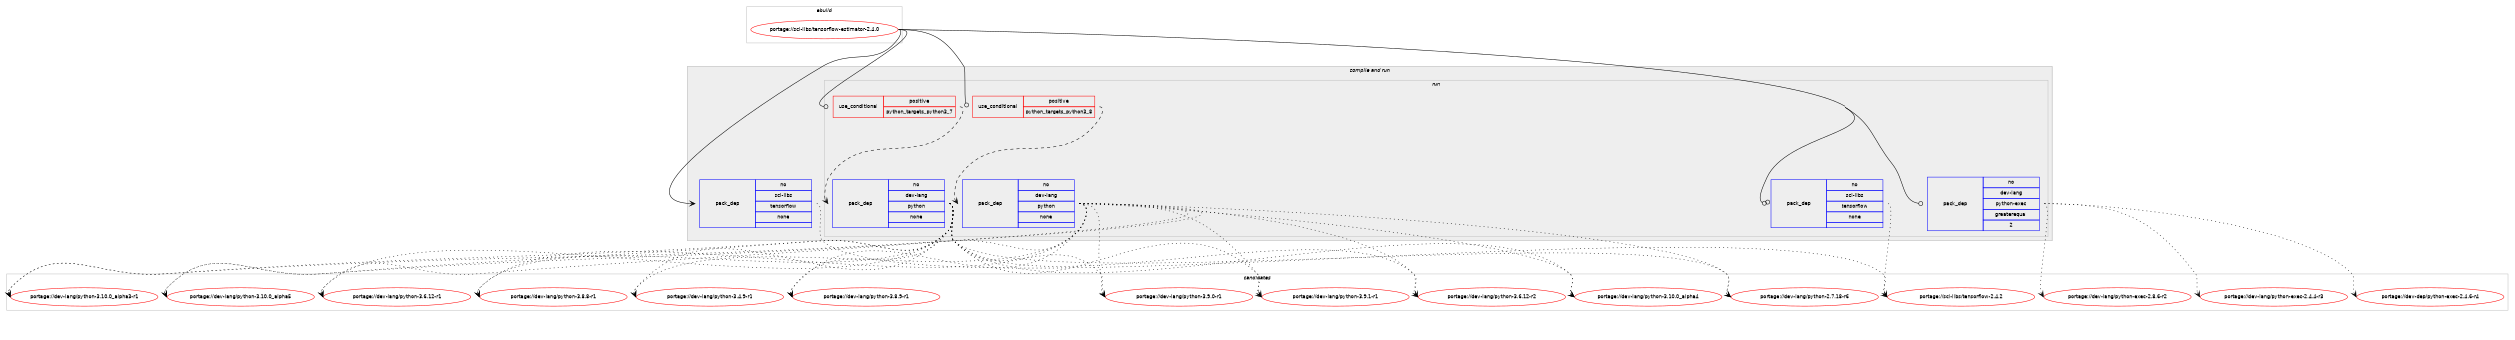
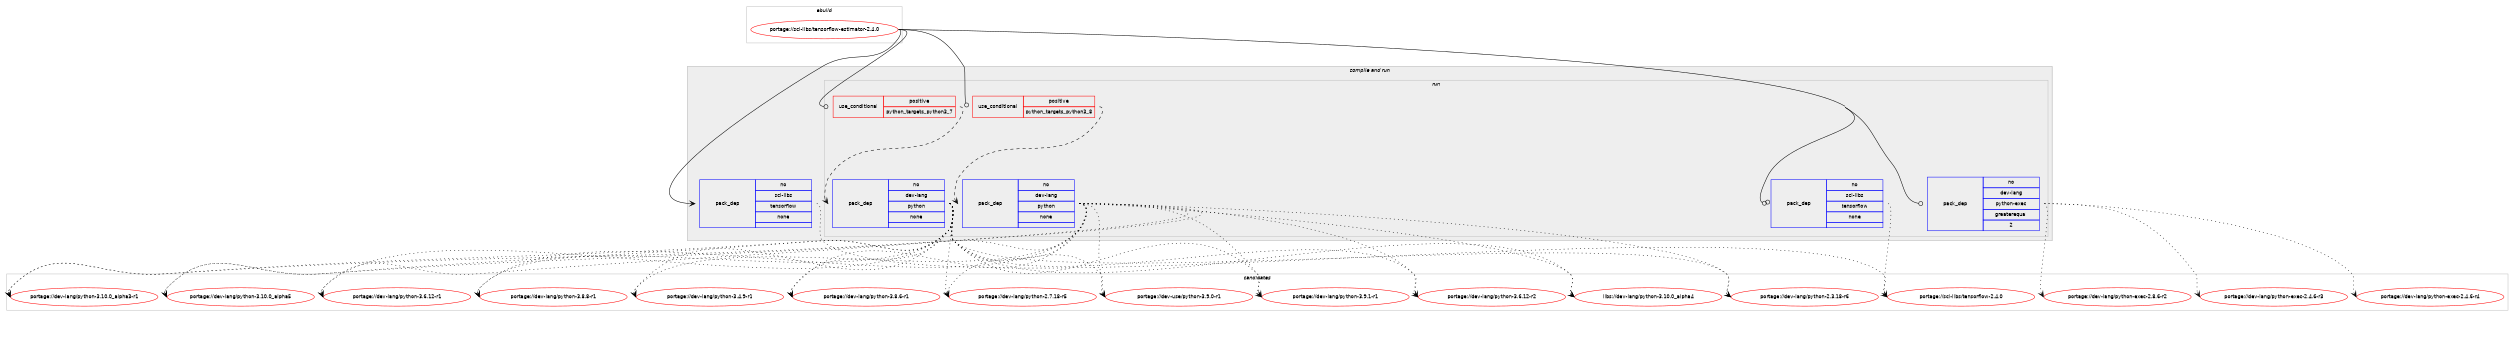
node "portage://dev-lang/python-3.8.9-r1": label "portage://dev-lang/python-3.8.9-r1" -> "portage://dev-lang/python-3.8.6-r1"
node "portage://dev-lang/python-2.7.18-r5": added
node "portage://dev-lang/python-3.9.0-r1": label "portage://dev-lang/python-3.9.0-r1" -> "portage://dev-use/python-3.9.0-r1"
node "portage://dev-lang/python-3.10.0_alpha4": label "portage://dev-lang/python-3.10.0_alpha4" -> "libs://dev-lang/python-3.10.0_alpha4"
node "portage://dev-lang/python-2.7.18-r6": label "portage://dev-lang/python-2.7.18-r6" -> "portage://dev-lang/python-2.3.18-r6"
node "portage://sci-libs/tensorflow-2.4.2": label "portage://sci-libs/tensorflow-2.4.2" -> "portage://sci-libs/tensorflow-2.4.0"
node "portage://dev-lang/python-exec-2.4.4-r3": label "portage://dev-lang/python-exec-2.4.4-r3" -> "portage://dev-lang/python-exec-2.4.6-r3"
node "portage://dev-dep/python-exec-2.4.6-r4": label "portage://dev-dep/python-exec-2.4.6-r4" -> "portage://dev-lang/python-exec-2.4.6-r4"
